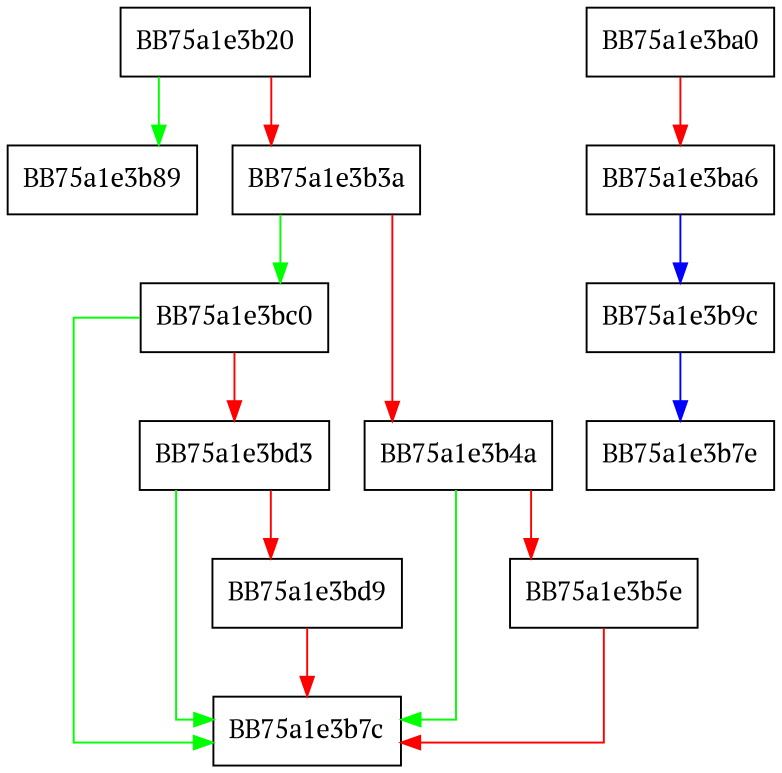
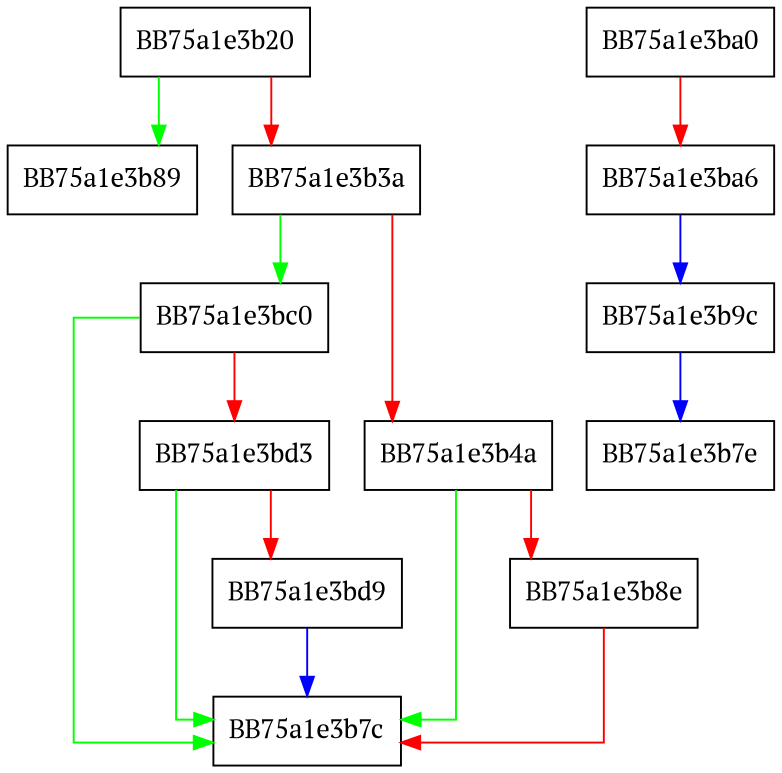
node "BB75a1e3b5e": label "BB75a1e3b5e" -> "BB75a1e3b8e"
edge "BB75a1e3bd9" -> "BB75a1e3b7c": color red -> blue
